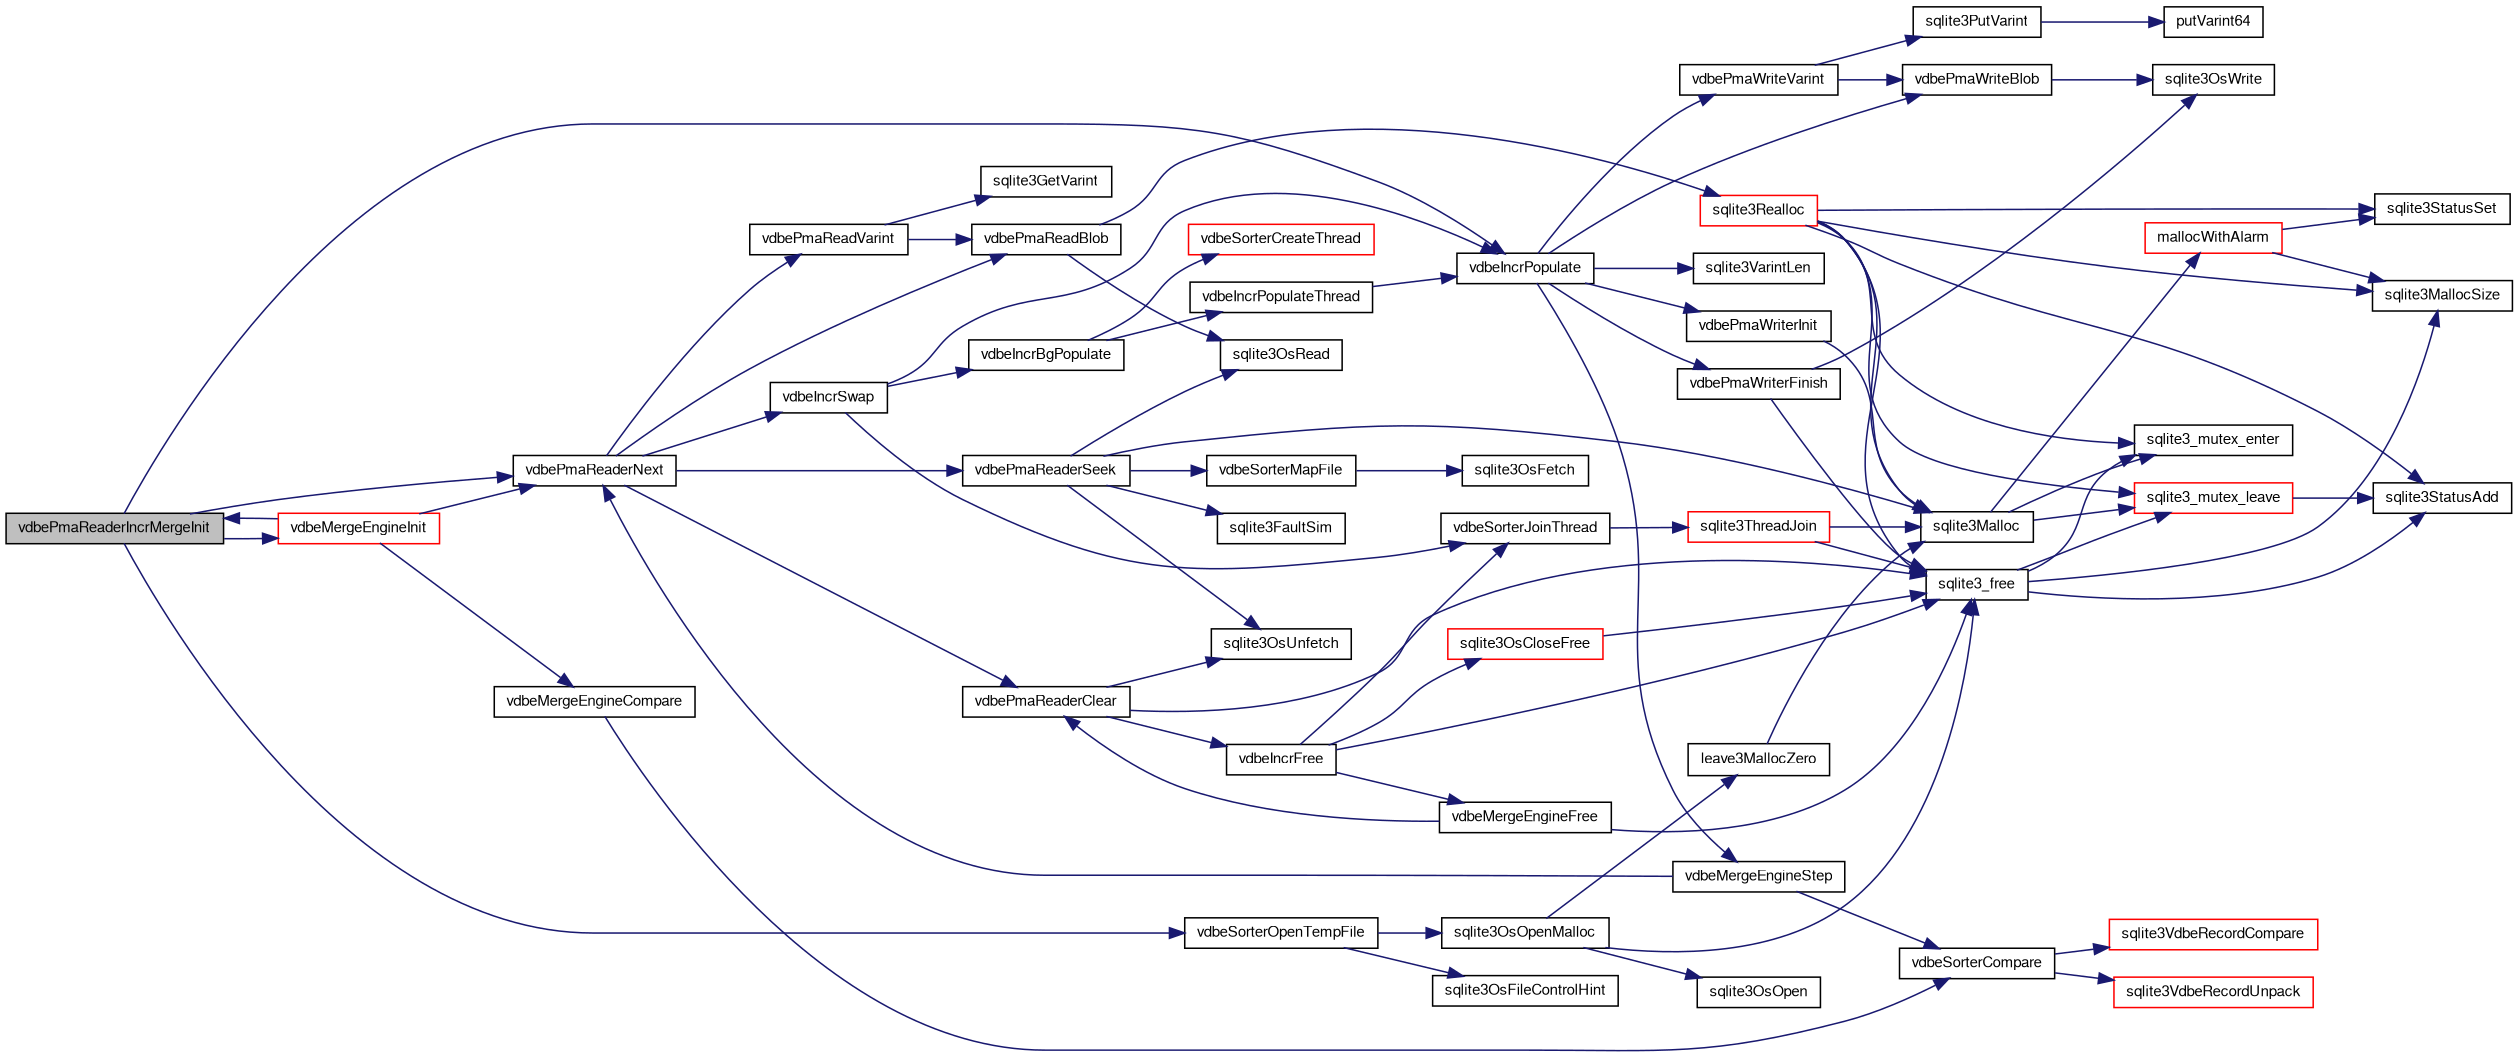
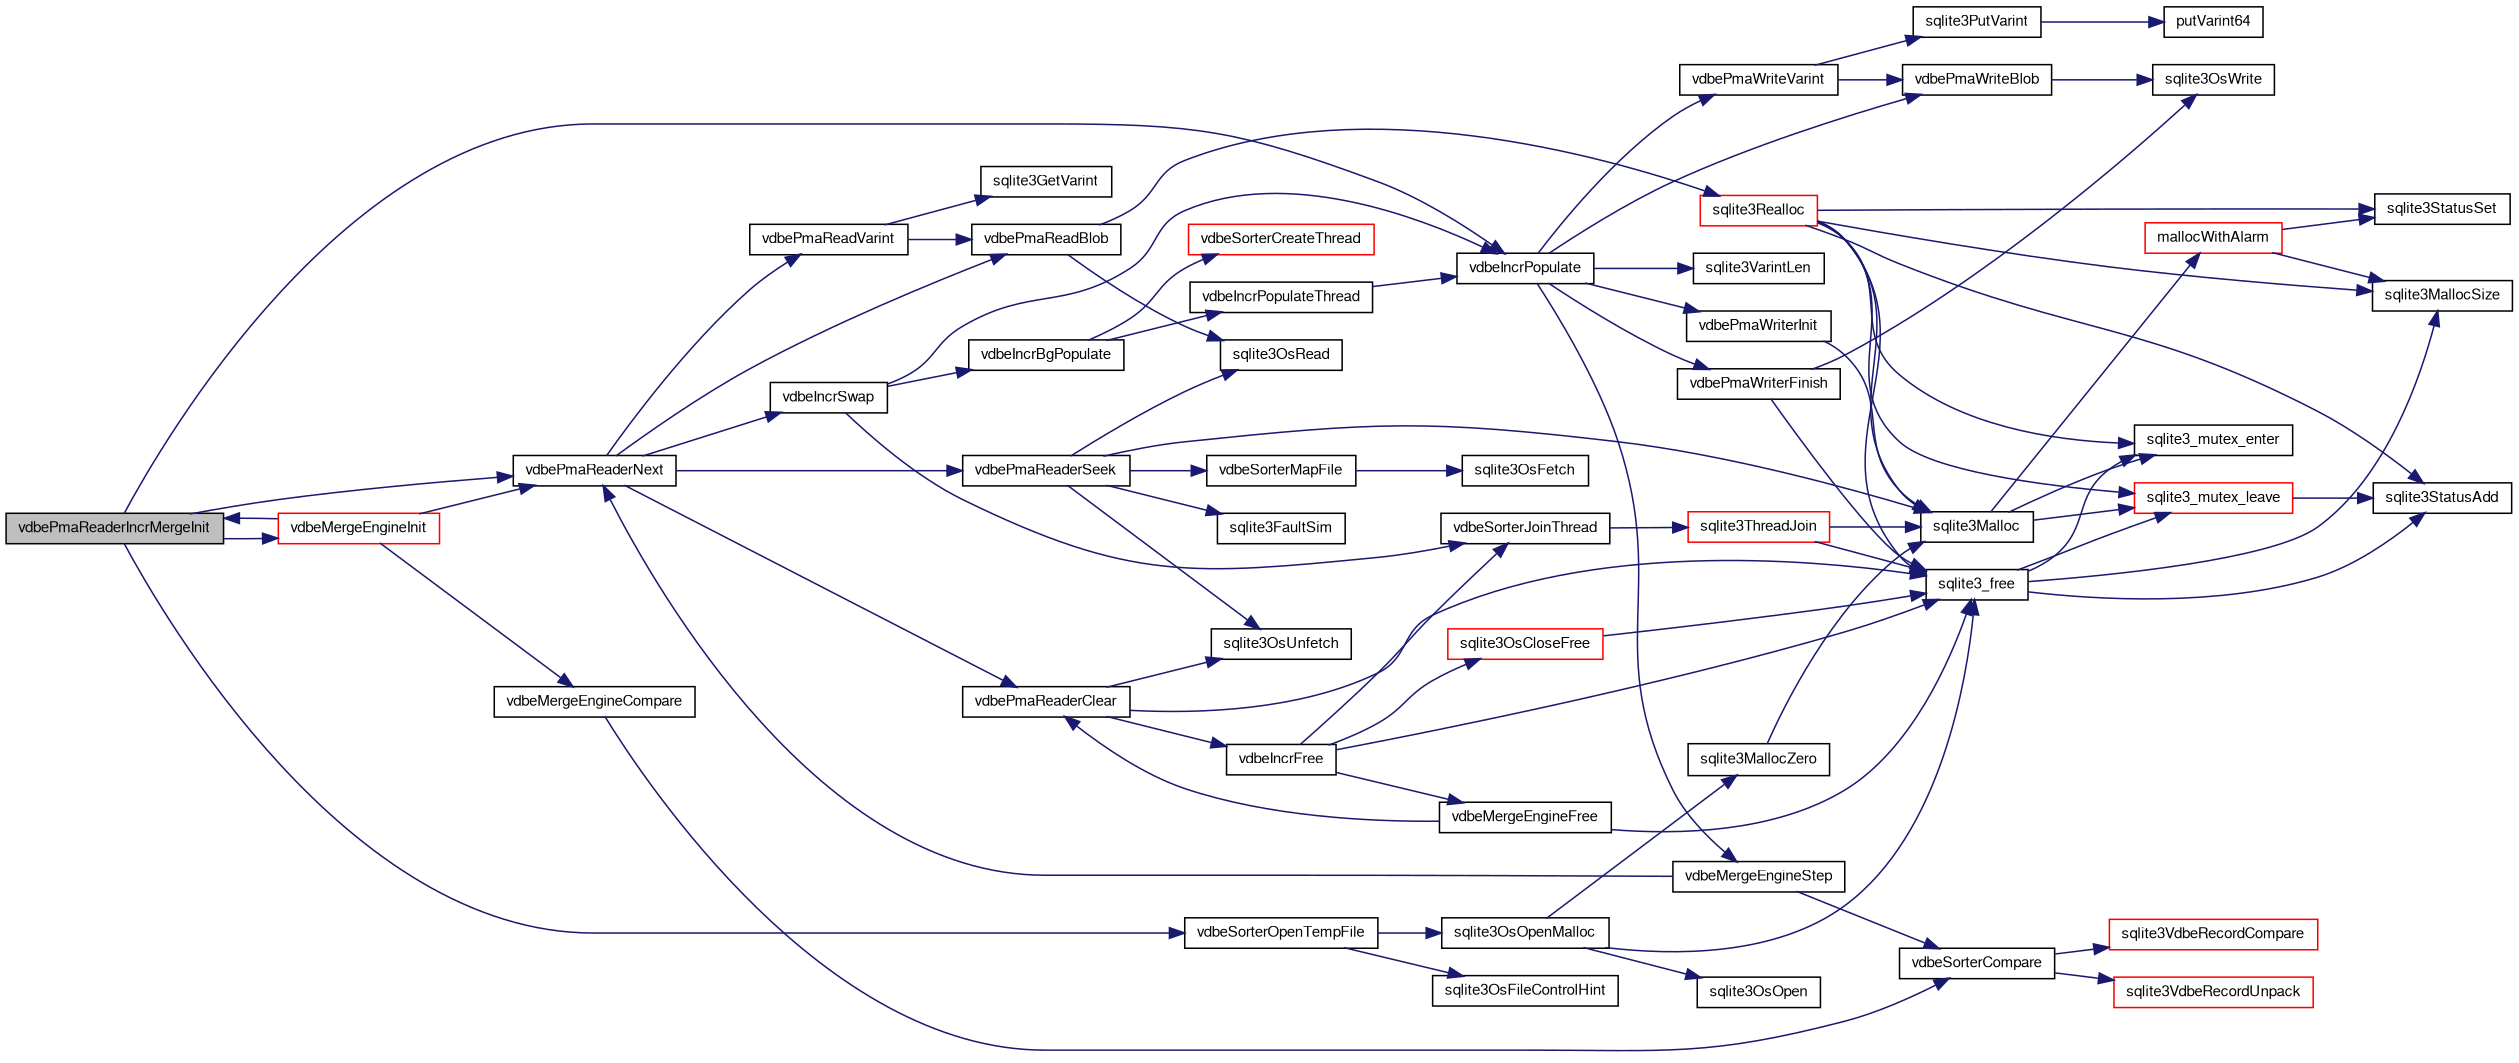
node "leave3MallocZero": label "leave3MallocZero" -> "sqlite3MallocZero"
